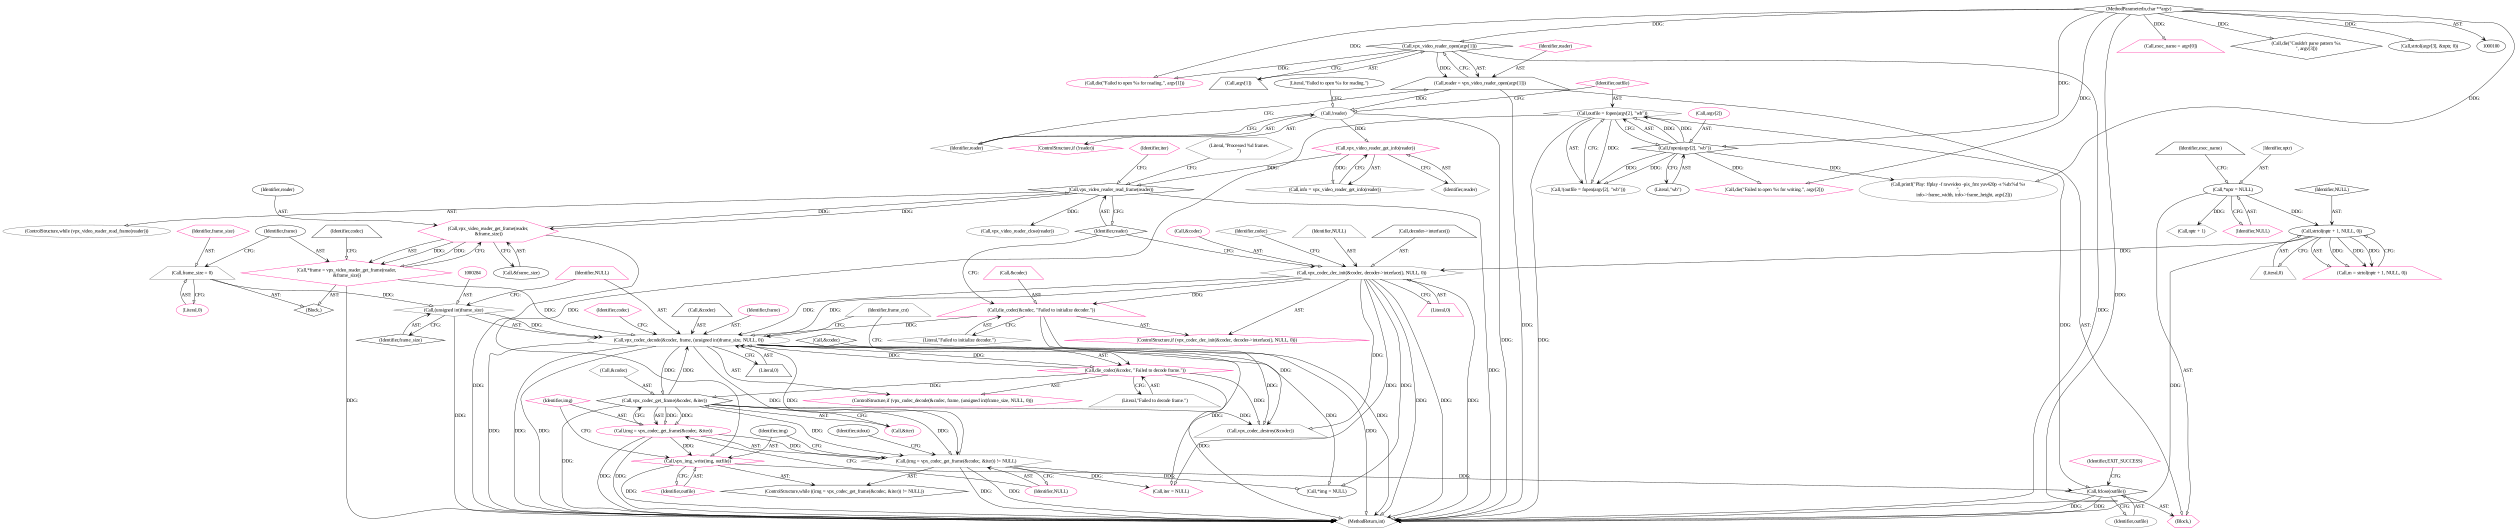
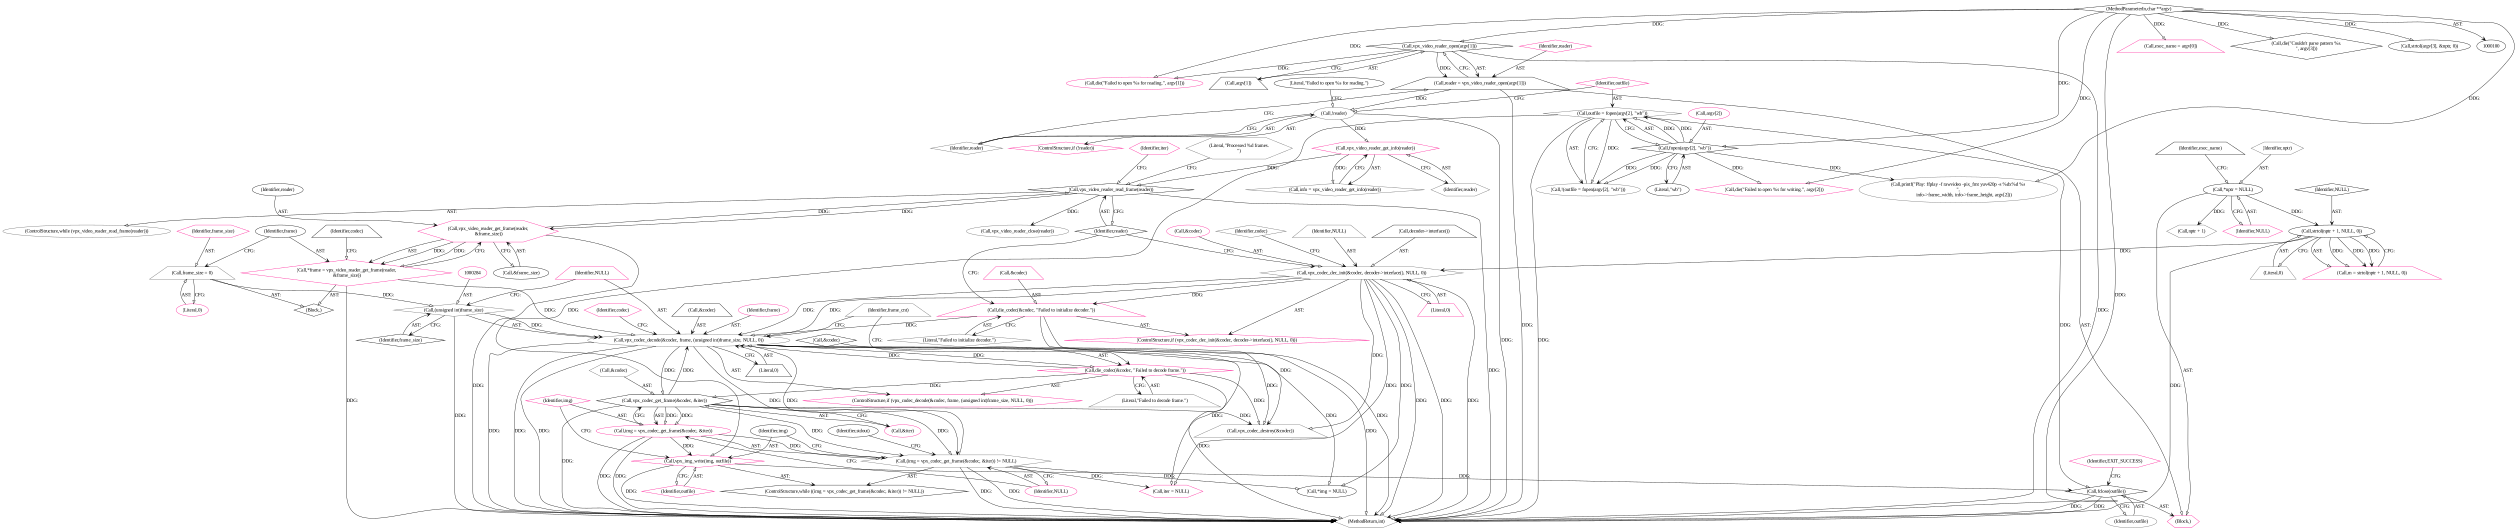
edge "(Call,vpx_video_reader_get_frame(reader, &frame_size))" -> "(Call,&frame_size)": arrowhead vee -> onormal
